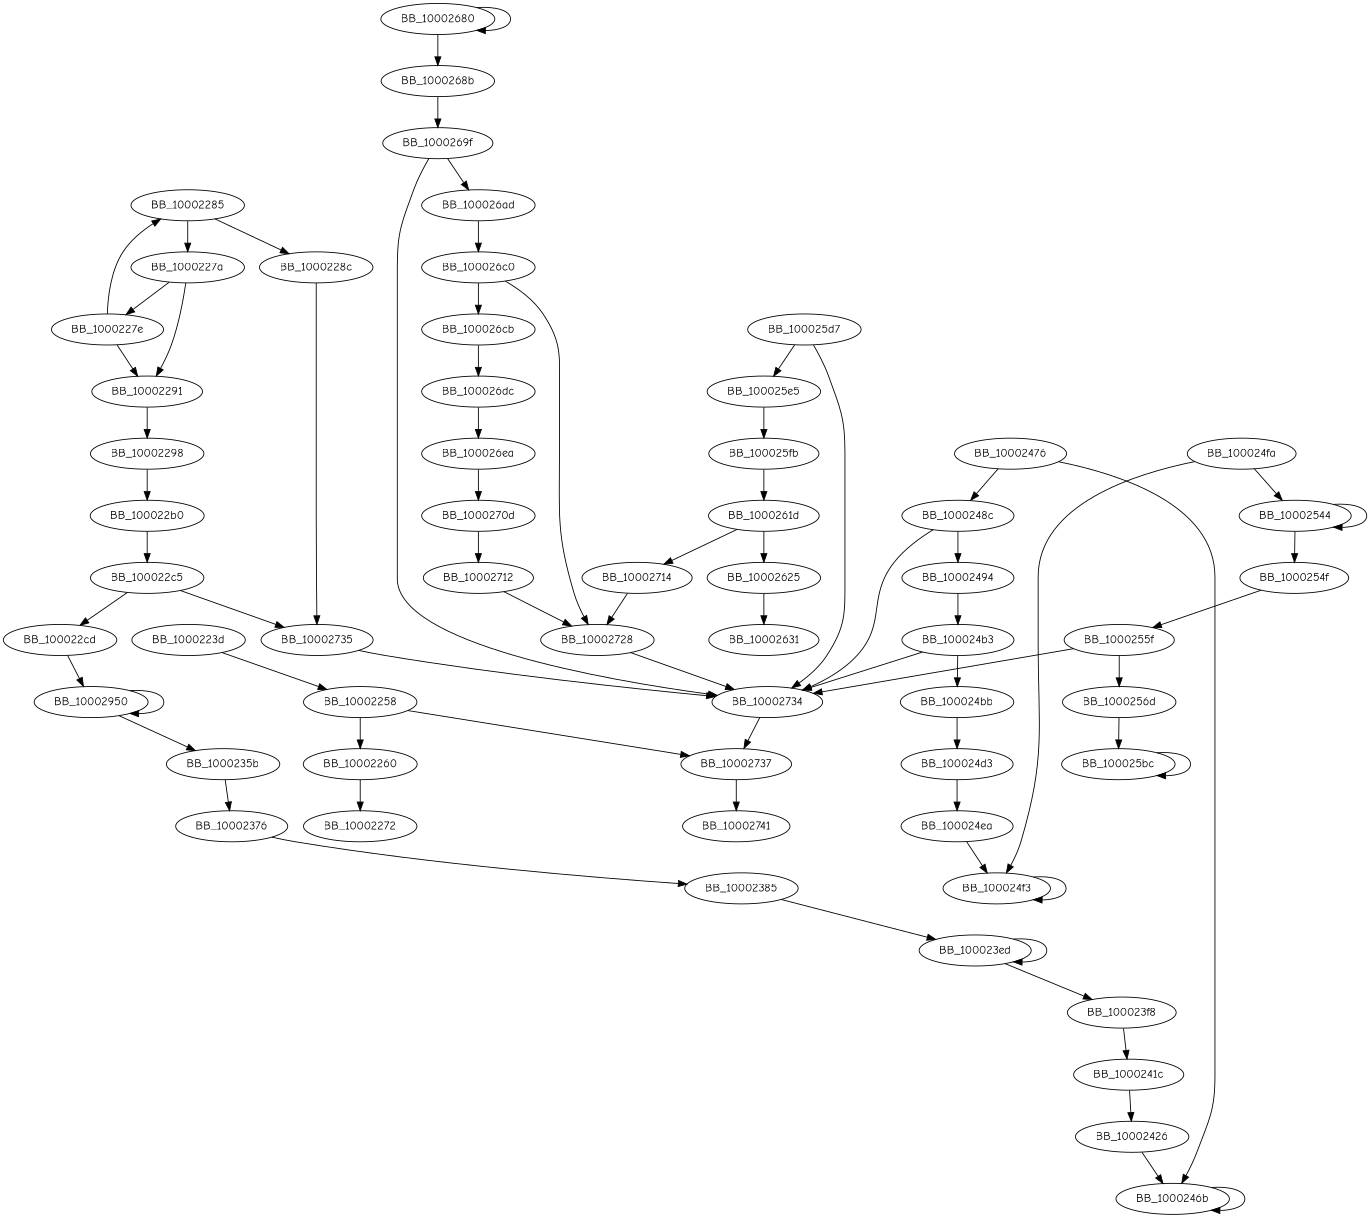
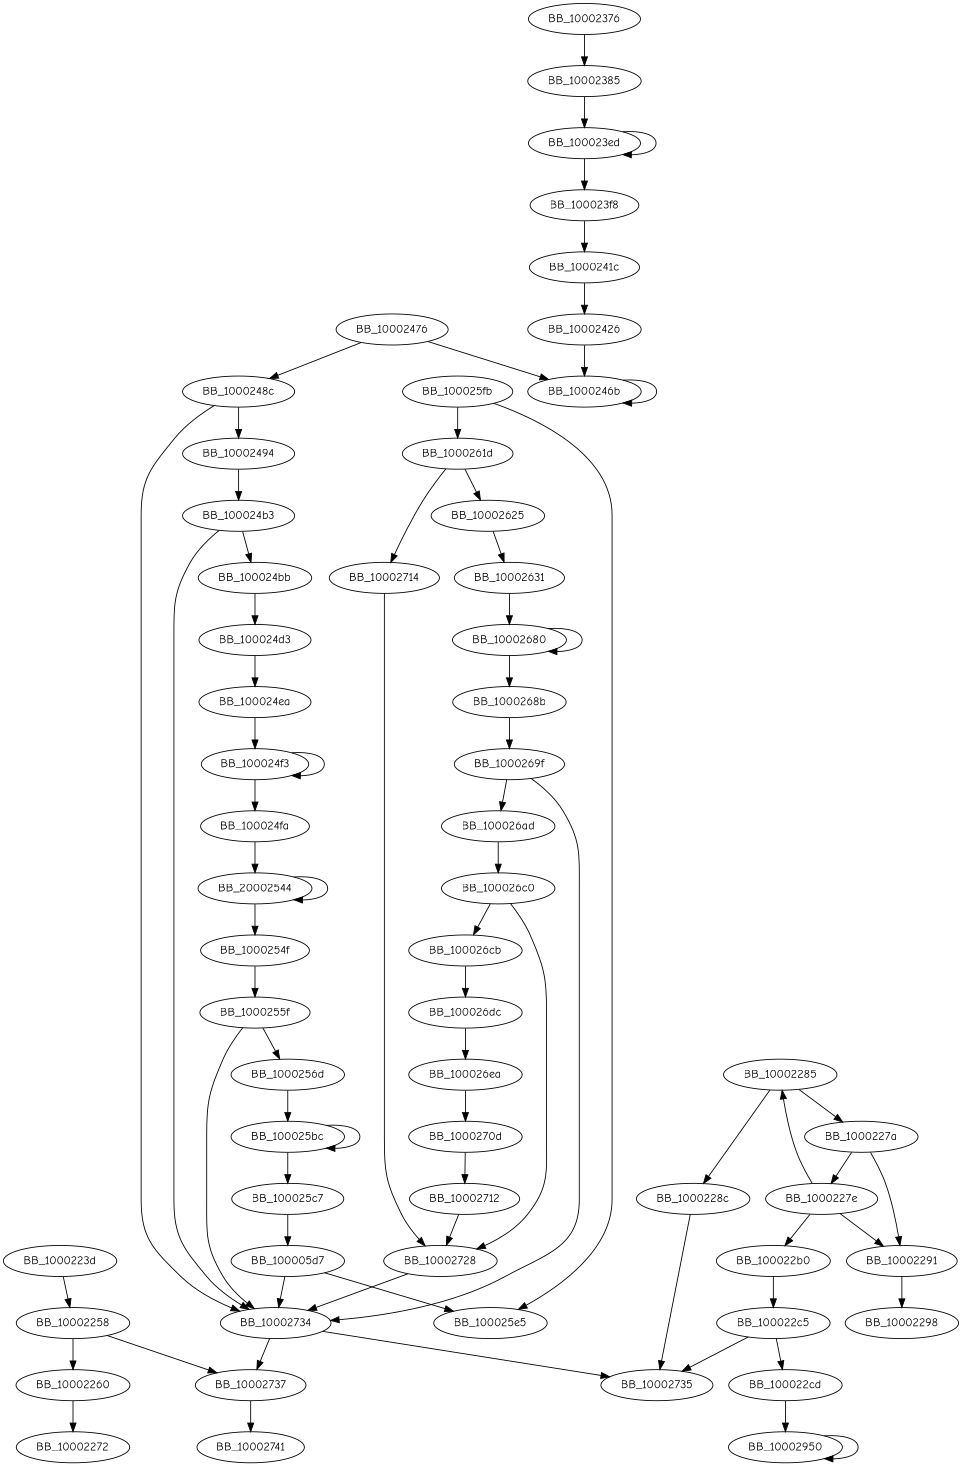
node "BB_100025d7": label "BB_100025d7" -> "BB_100005d7"
edge "BB_100025e5" -> "BB_100025fb": reversed
edge "BB_10002298" -> "BB_100022b0": now "BB_1000227e" -> "BB_100022b0"
node "BB_10002544": label "BB_10002544" -> "BB_20002544"
edge "BB_10002631" -> "BB_10002680": added
edge "BB_100024fa" -> "BB_100024f3": reversed
edge "BB_10002735" -> "BB_10002734": reversed
node "BB_1000235b": removed
node "BB_100025c7": added
